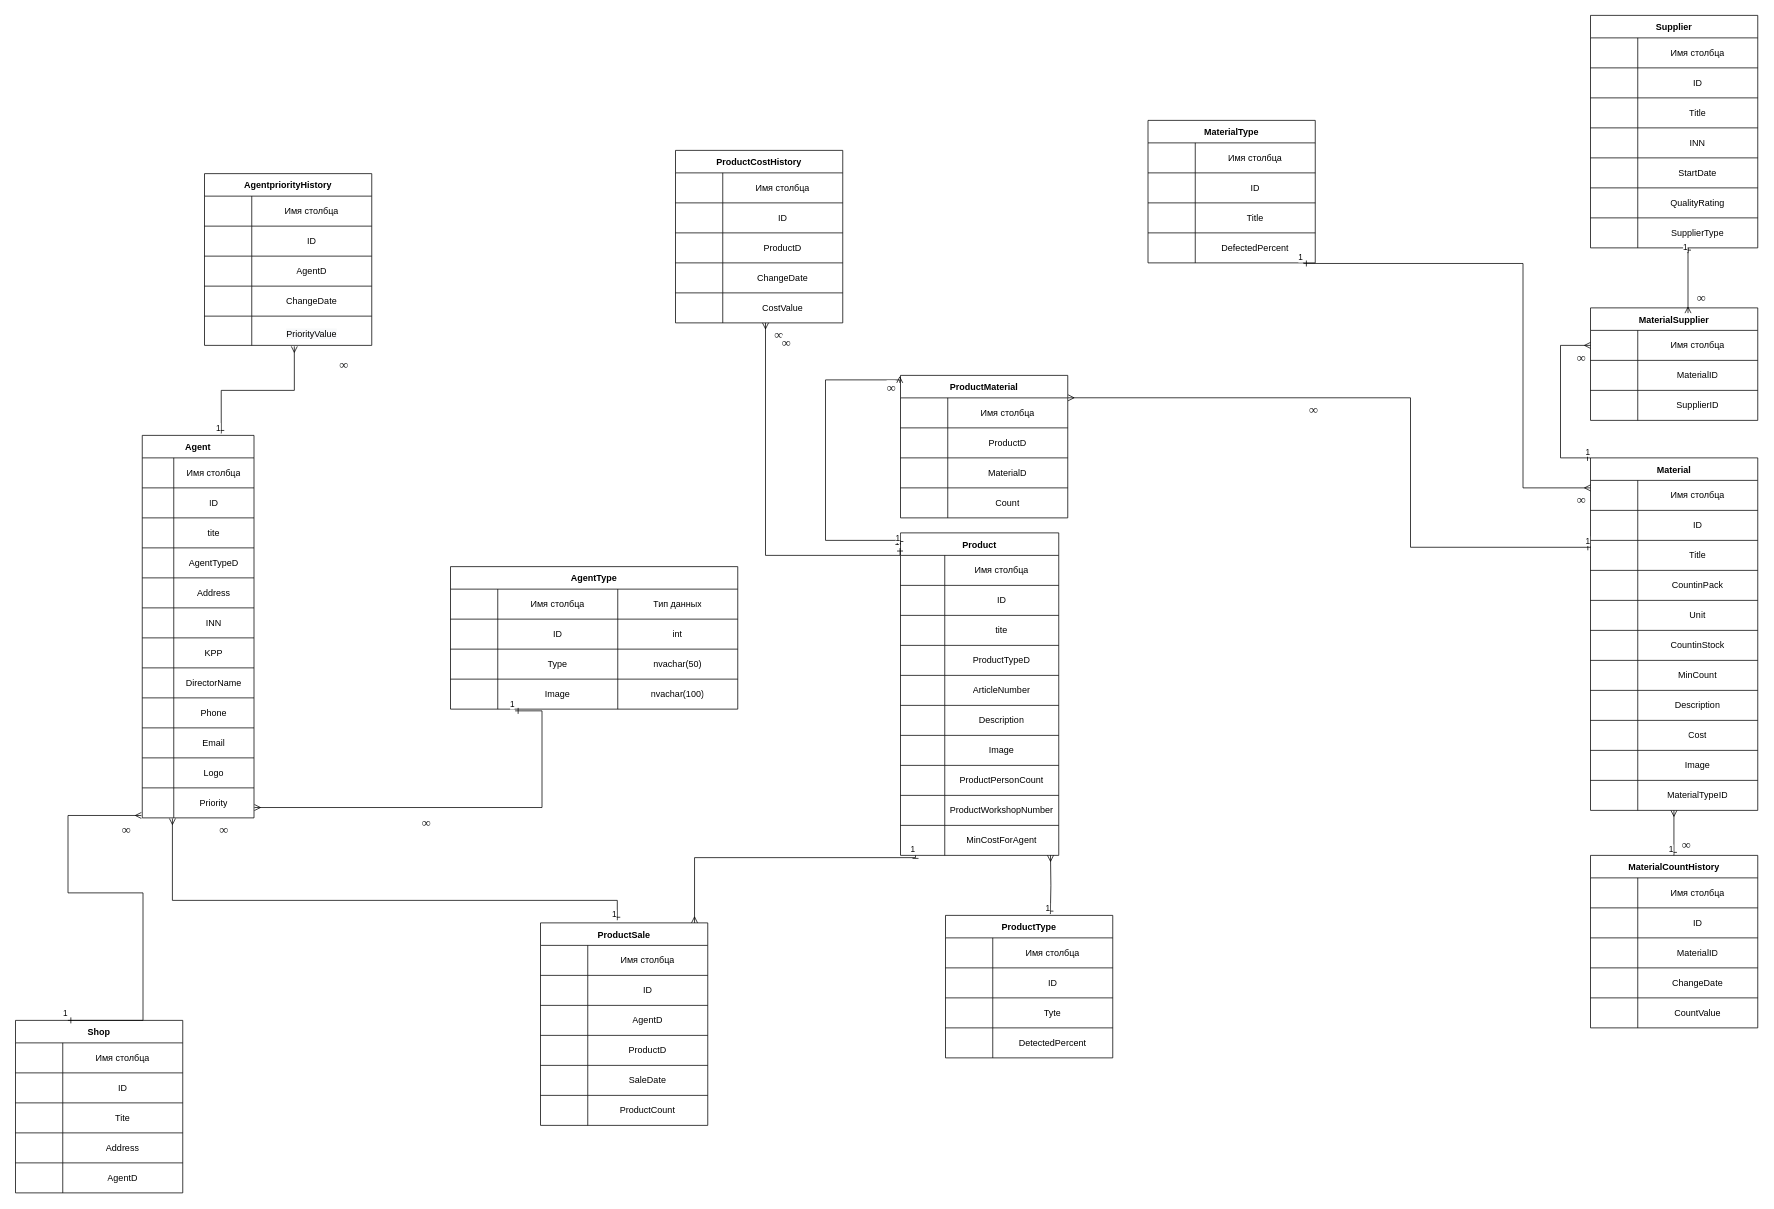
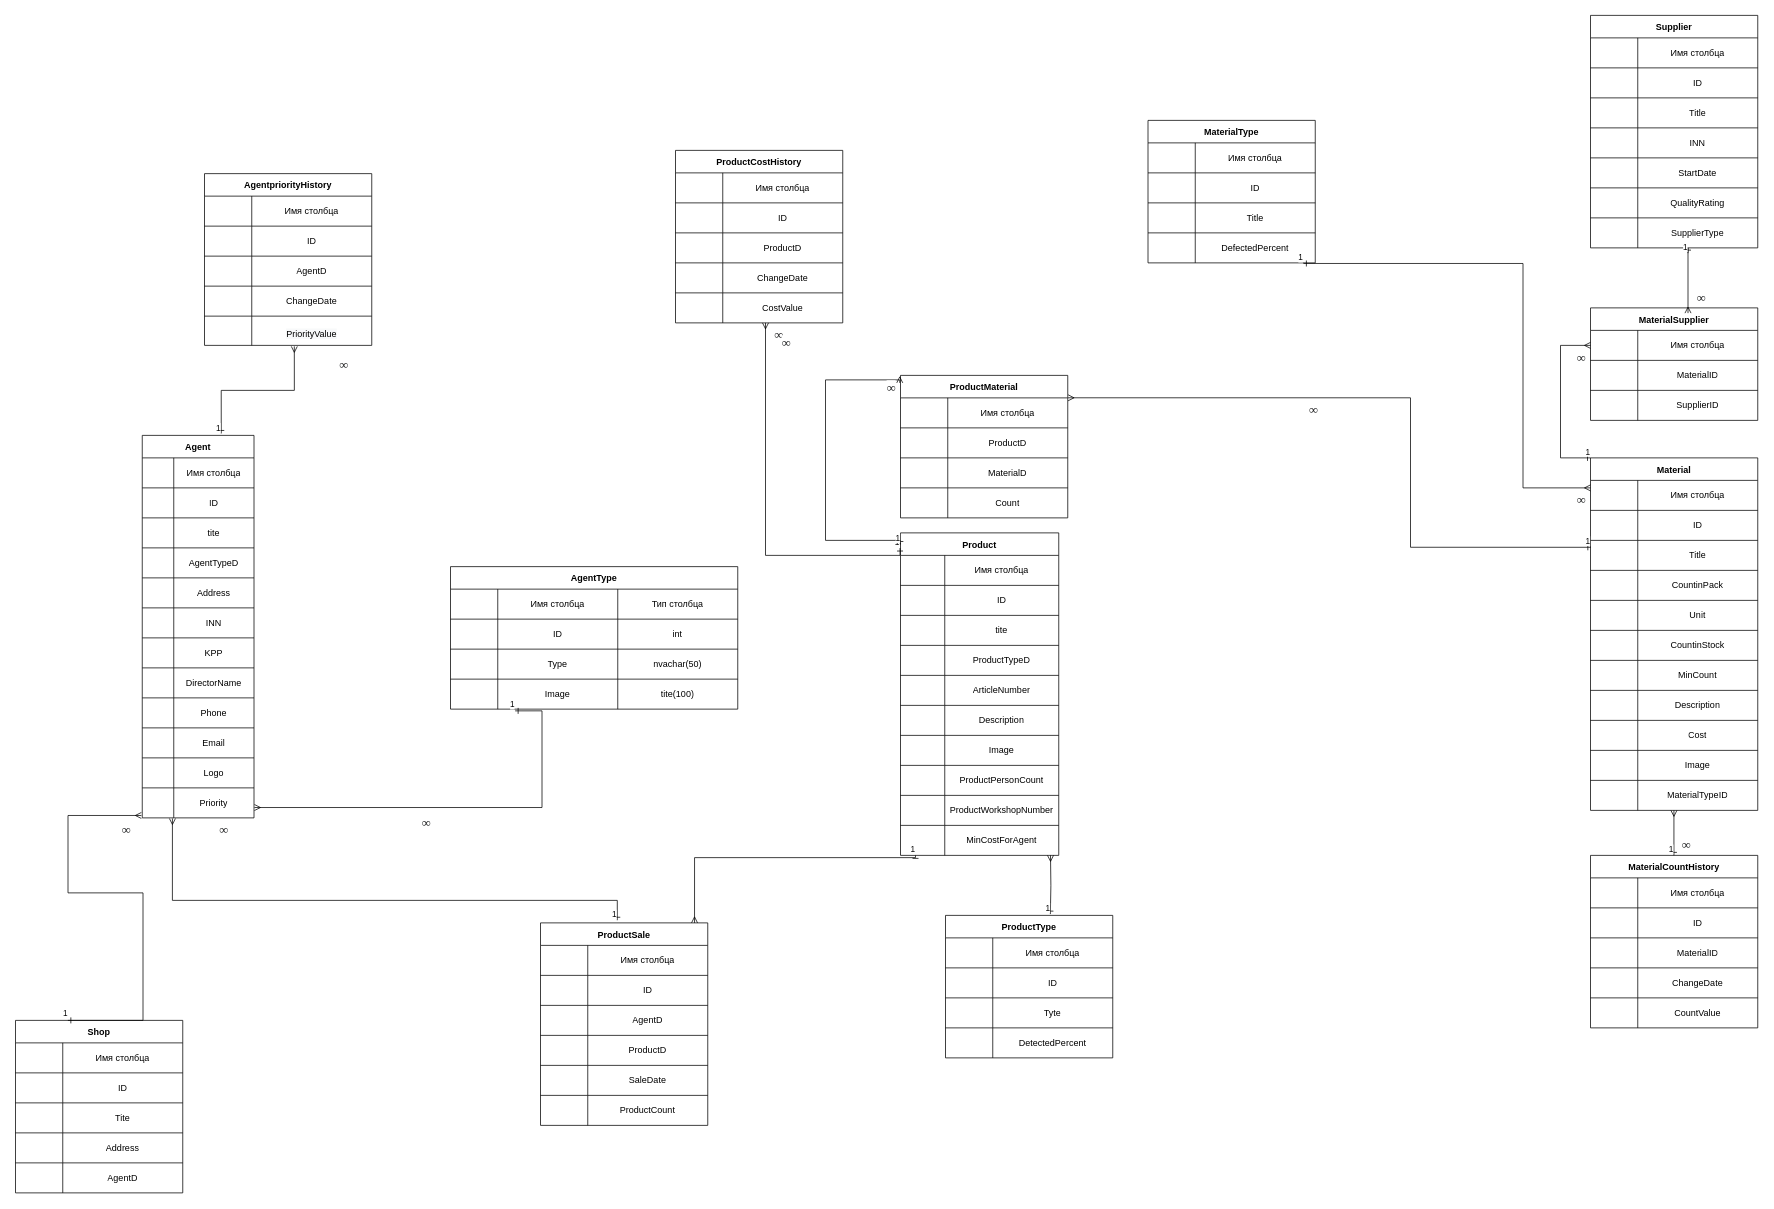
node "Тип данных": label "Тип данных" -> "Тип столбца"
node "nvachar(100)": label "nvachar(100)" -> "tite(100)"
